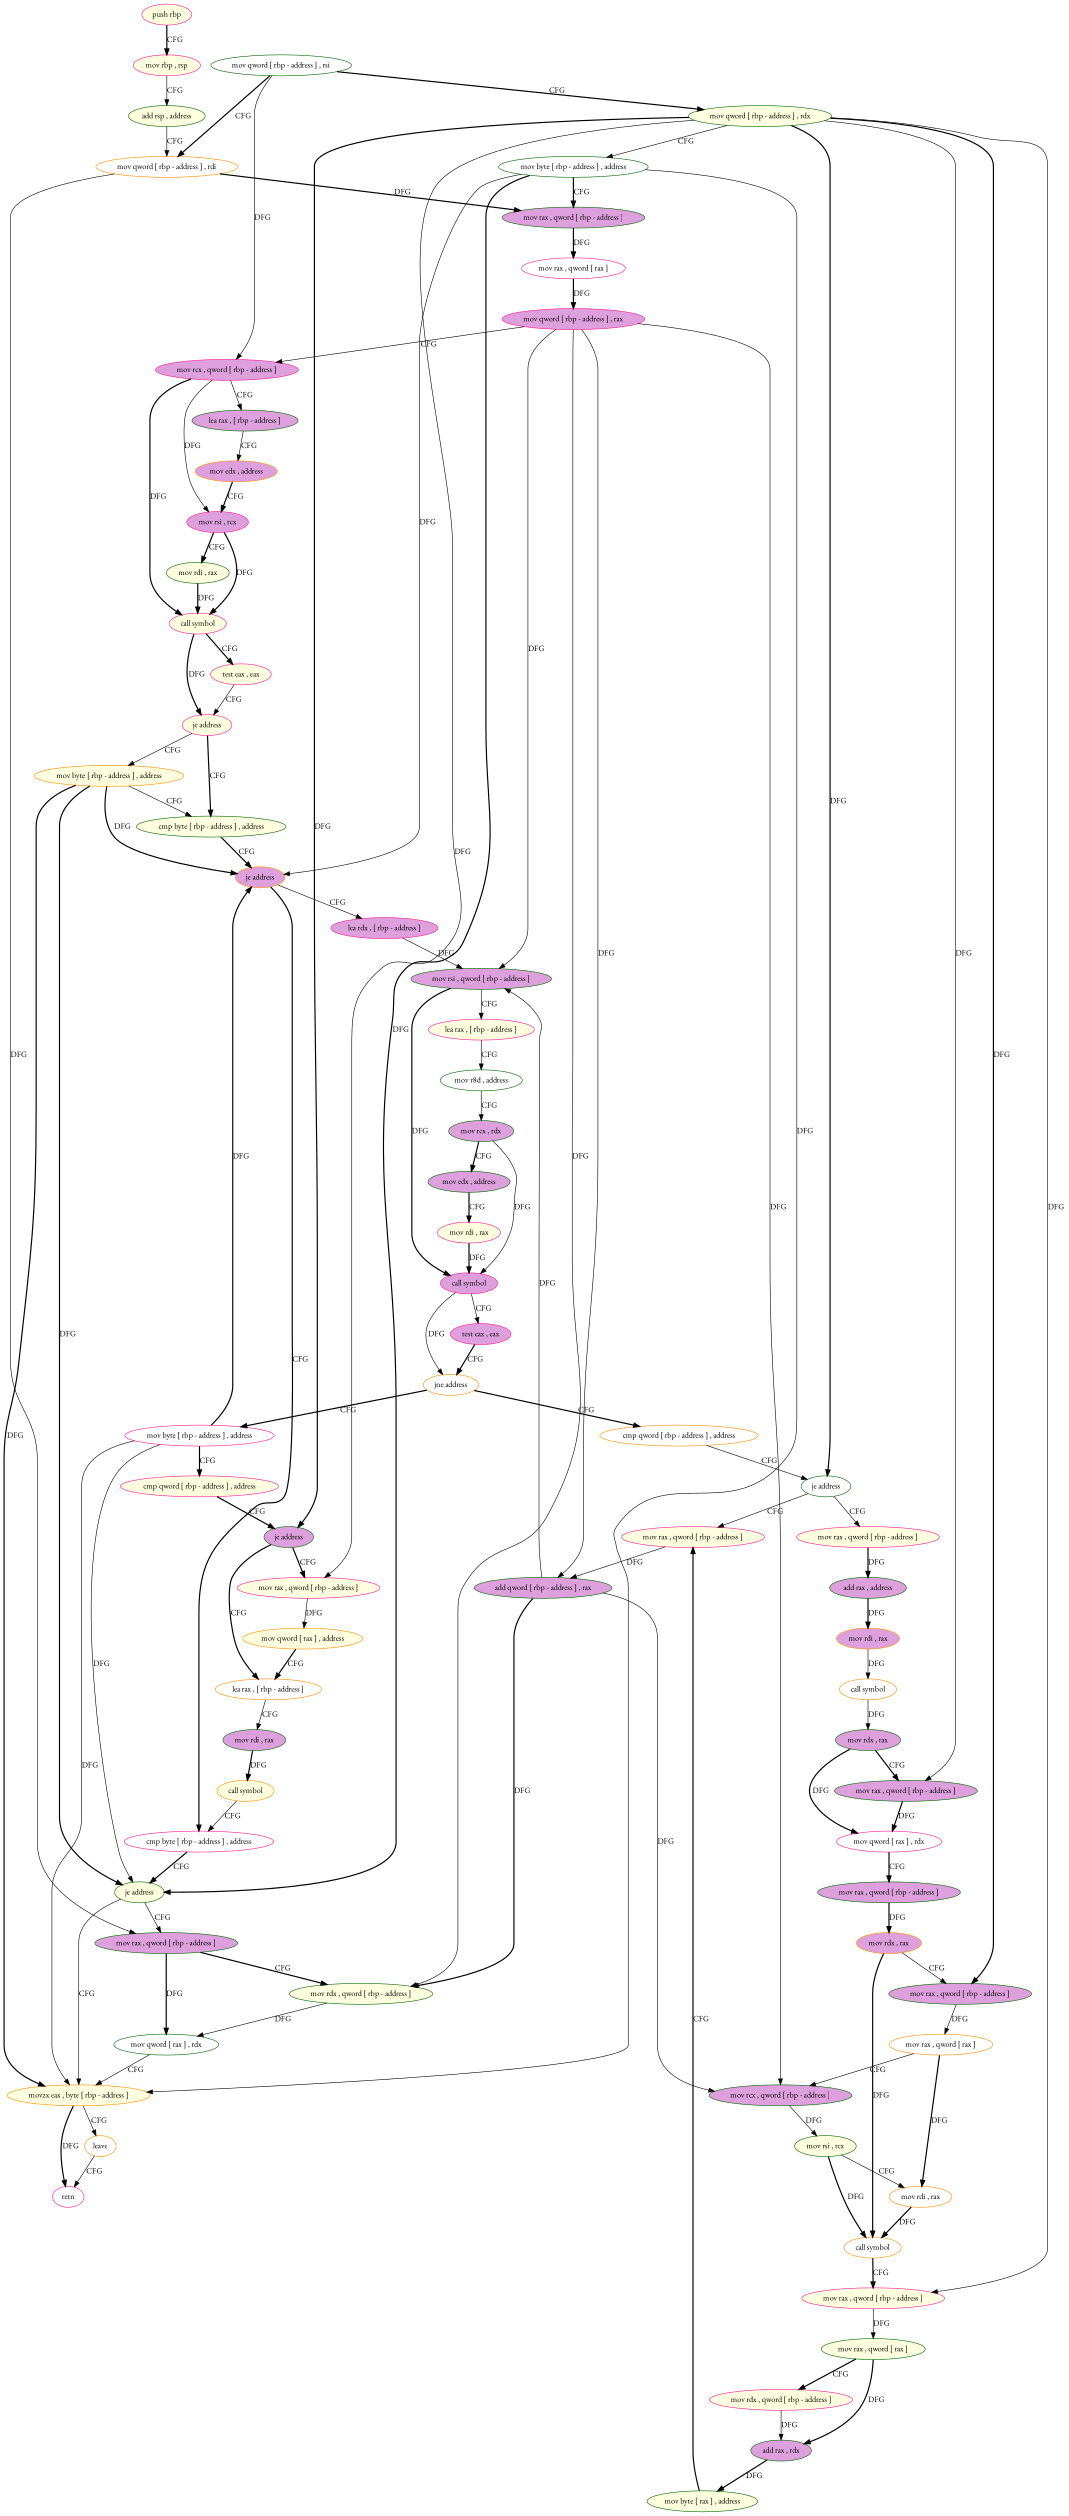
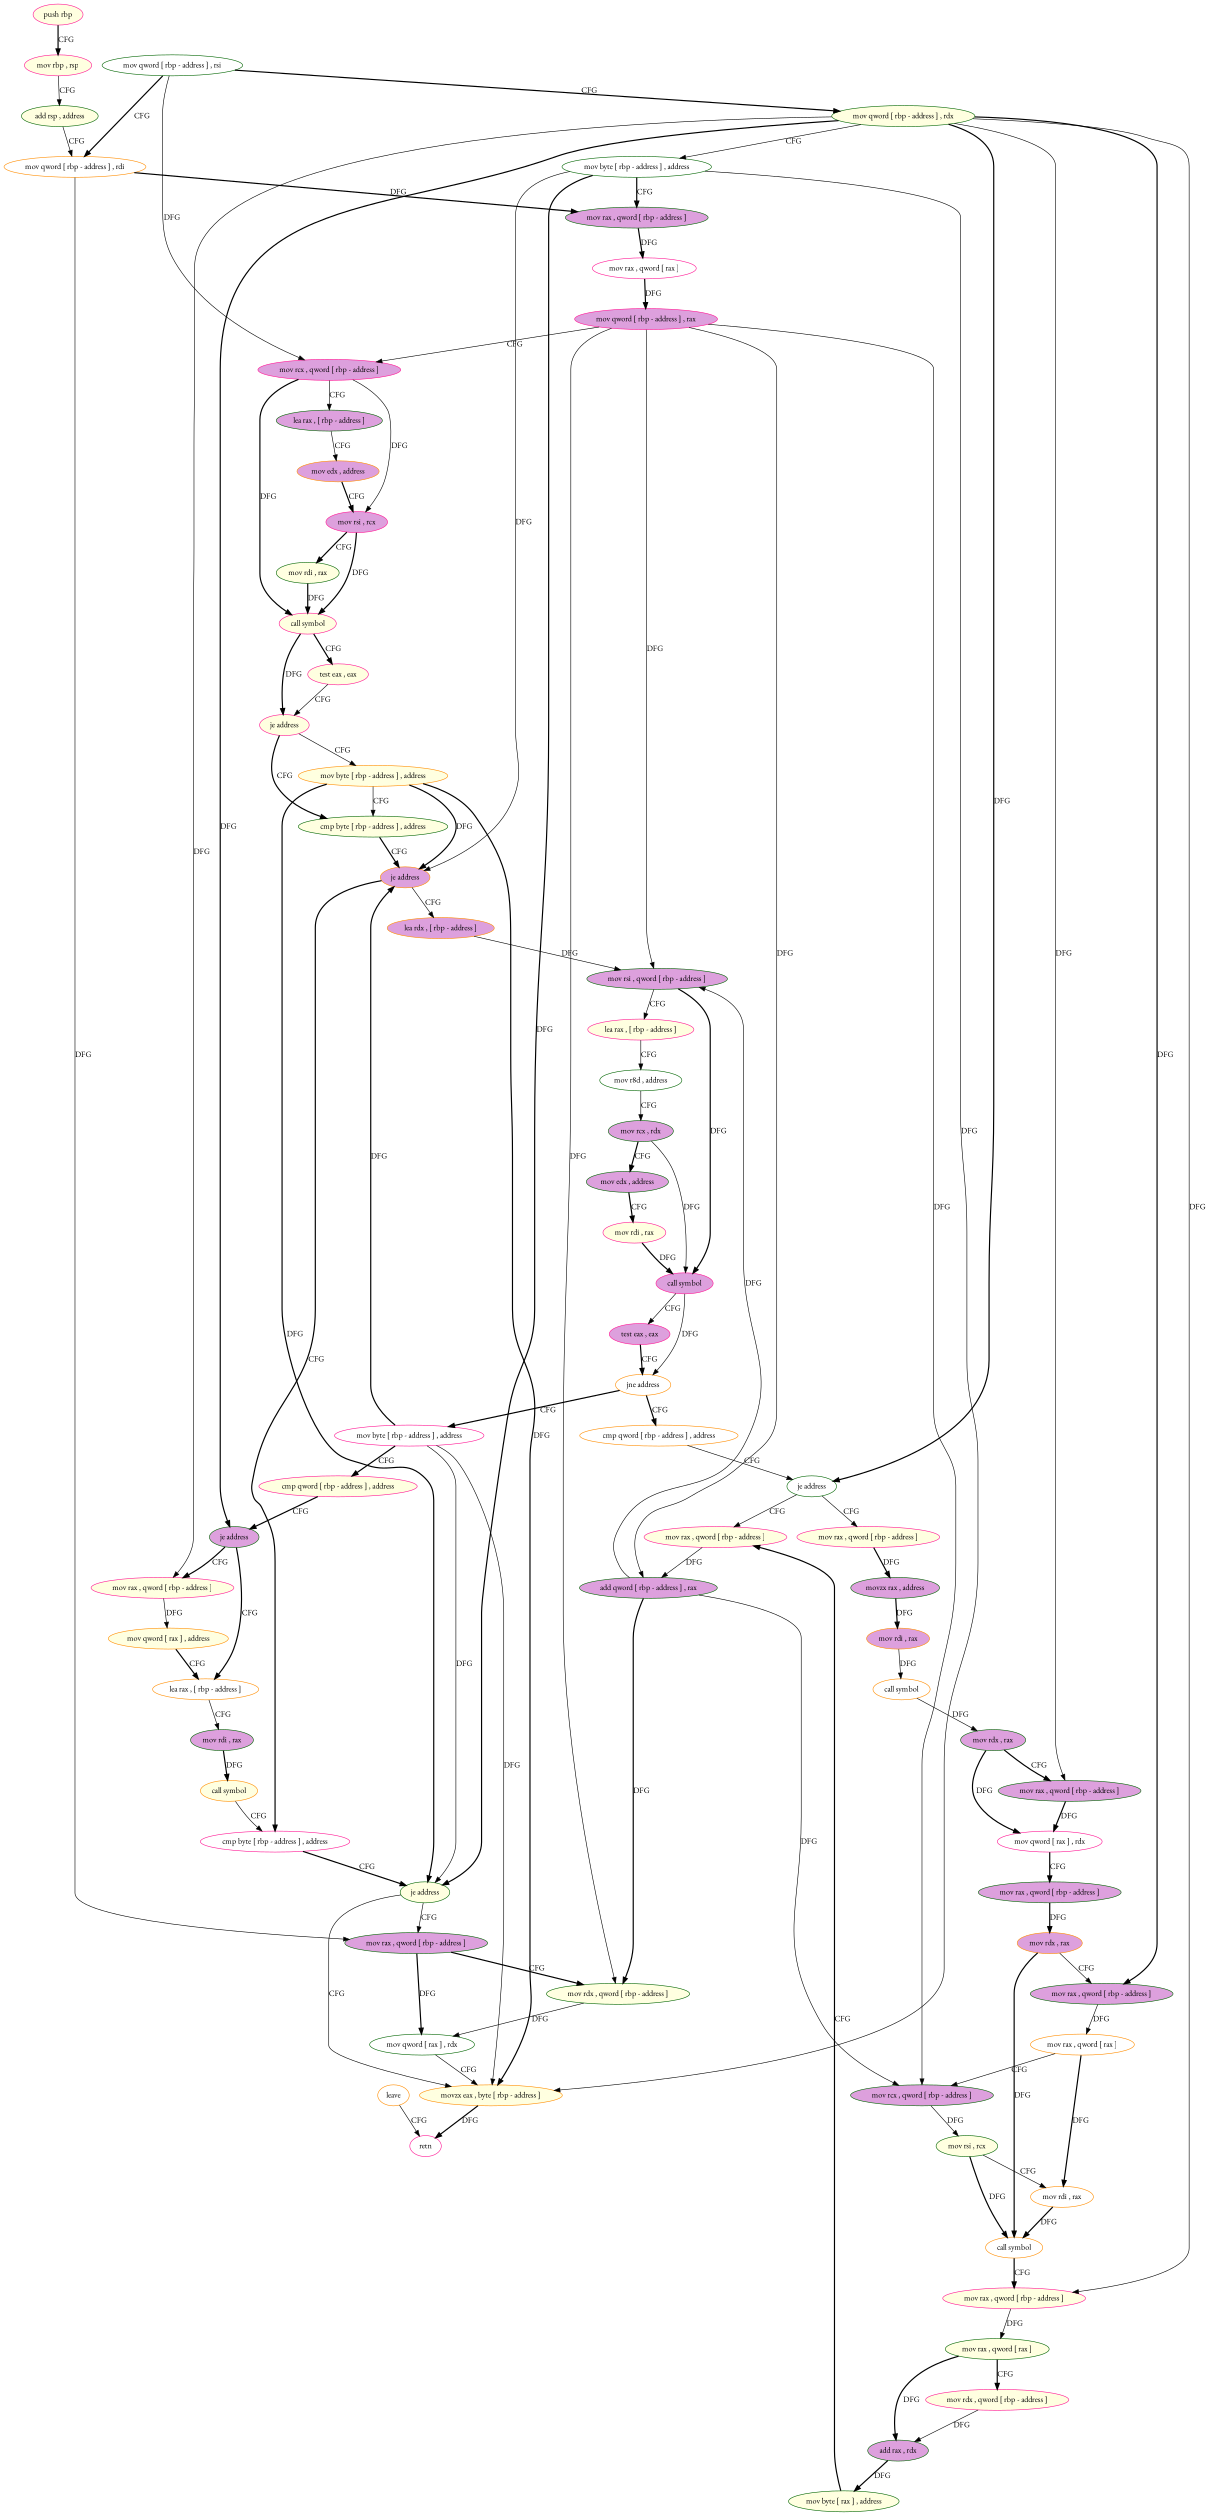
node "lea rdx , [ rbp - address ]": color deeppink -> darkorange
node "add rax , address": label "add rax , address" -> "movzx rax , address"
edge "movzx eax , byte [ rbp - address ]" -> "leave": removed, label "CFG"
